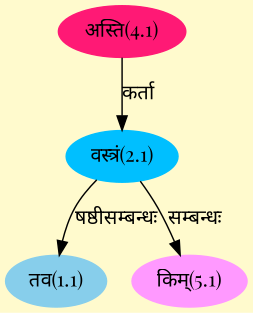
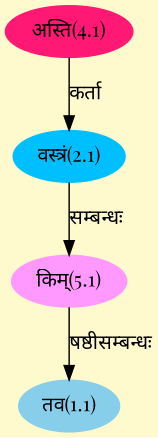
edge "वस्त्रं(2.1)" -> "तव(1.1)": now "किम्(5.1)" -> "तव(1.1)"
